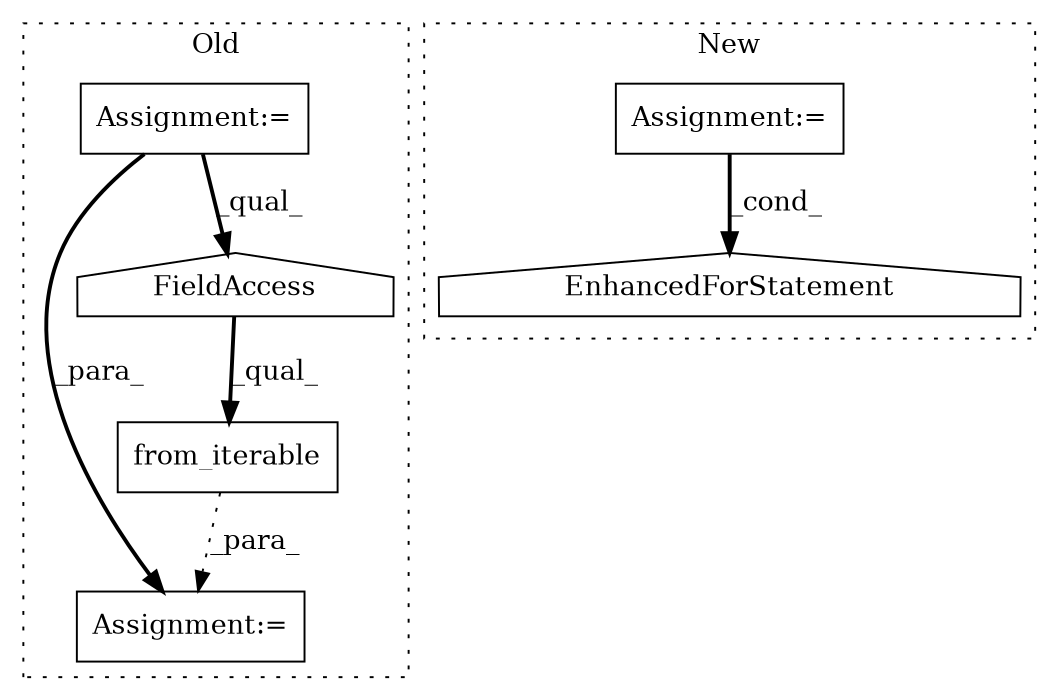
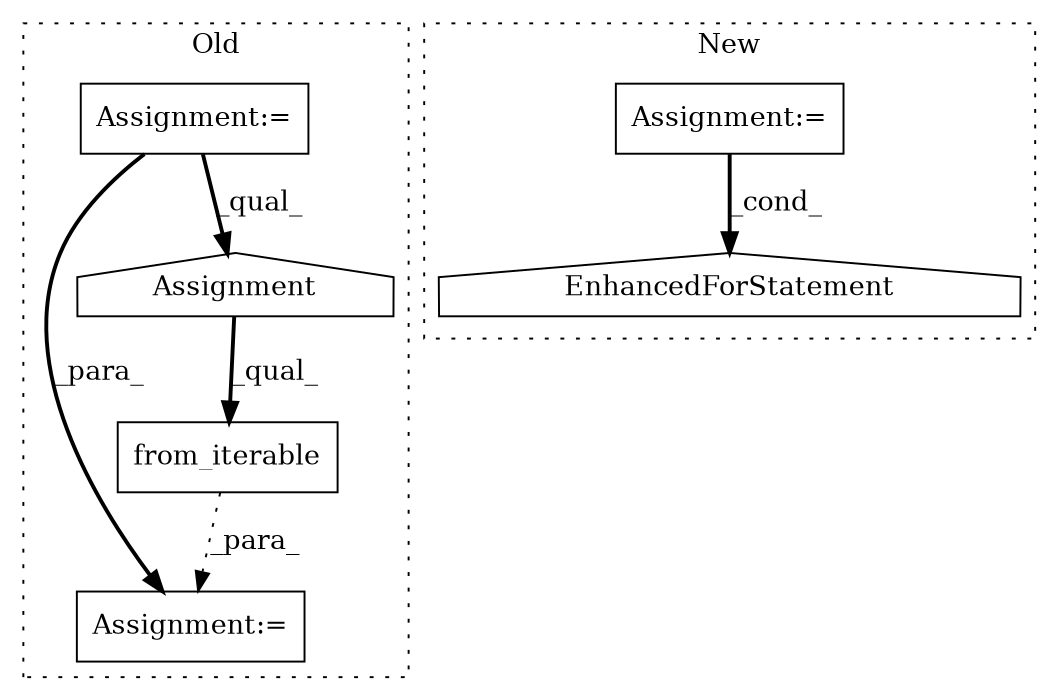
node "FieldAccess": label "FieldAccess" -> "Assignment"
